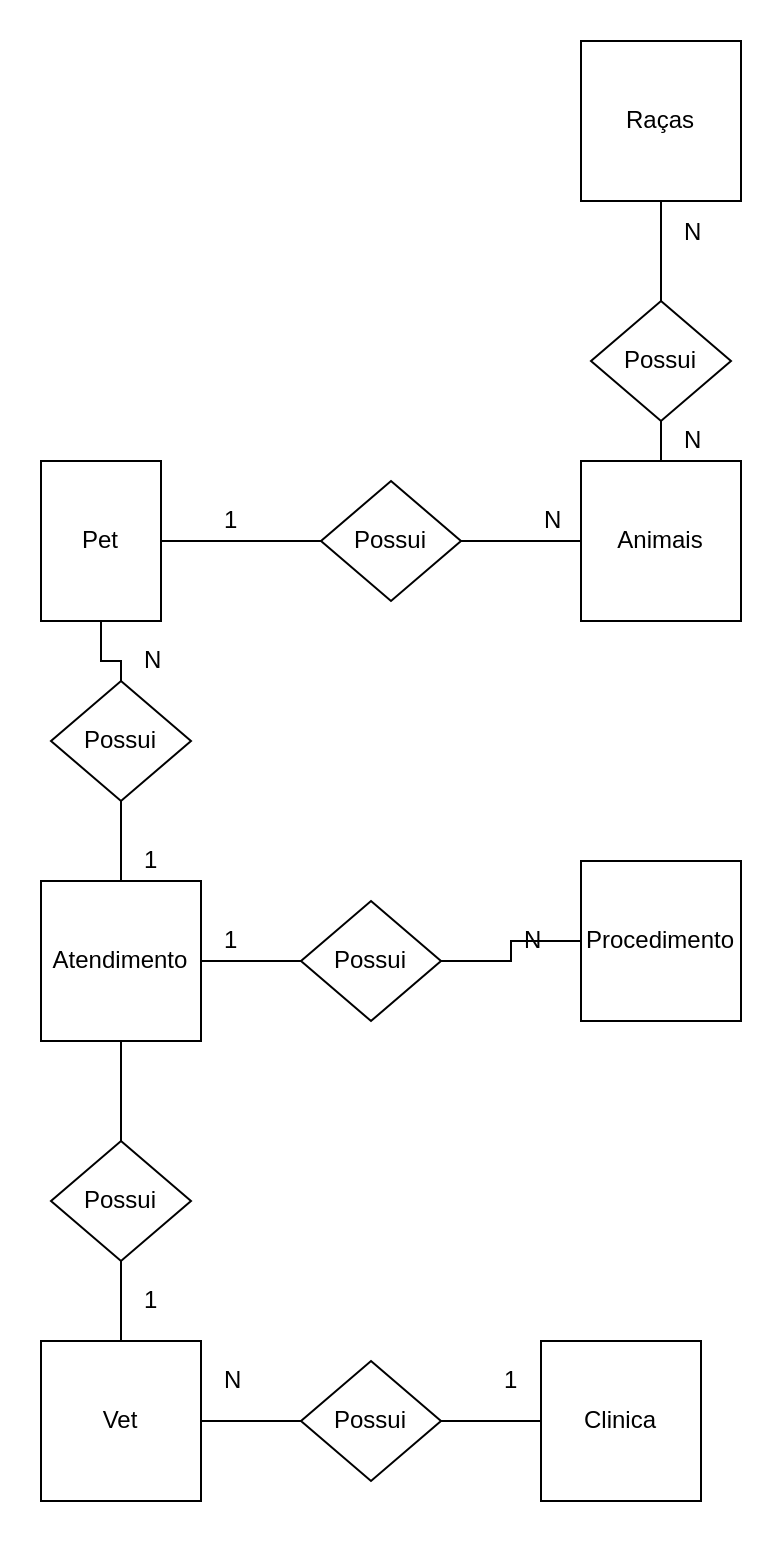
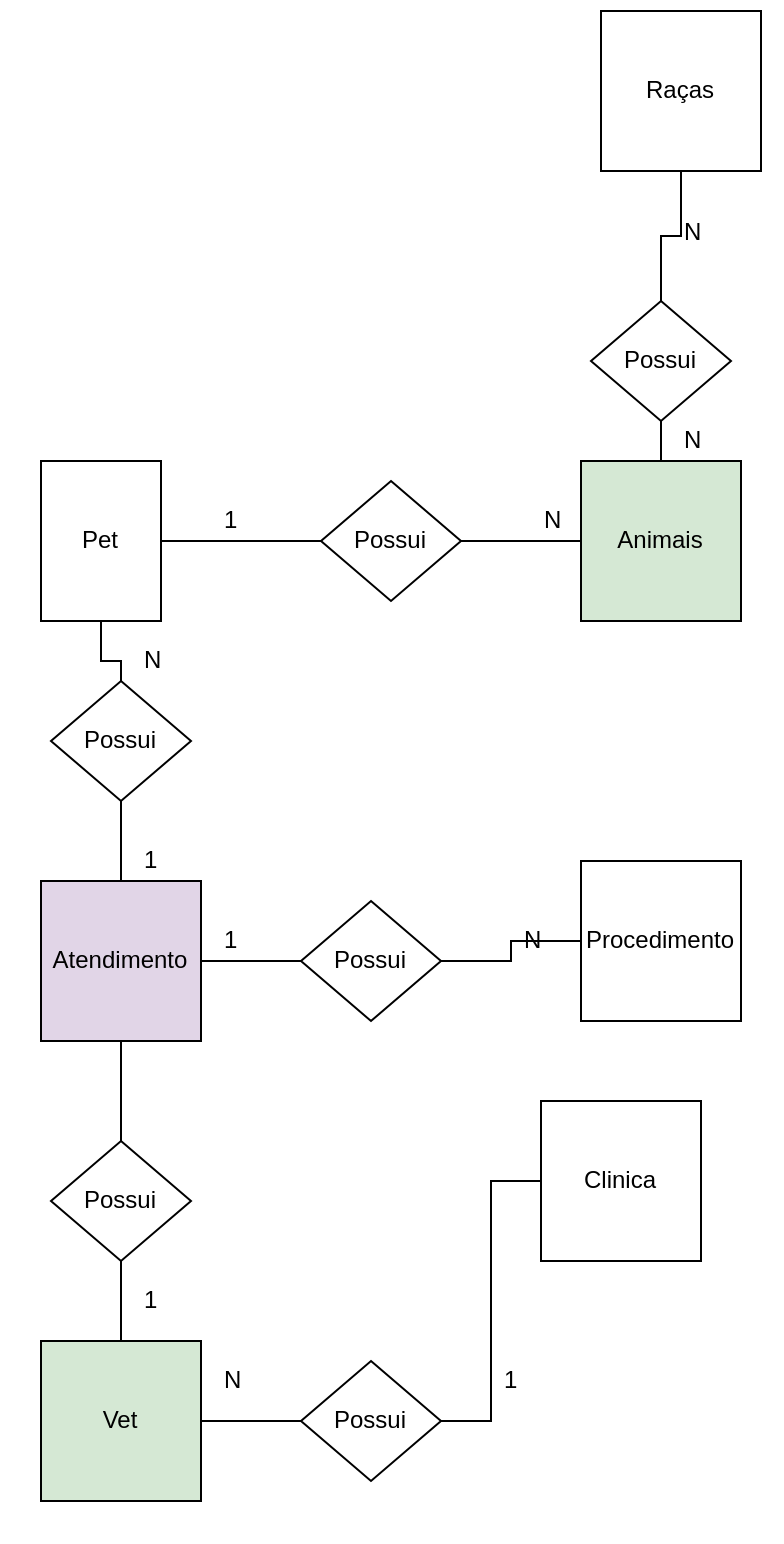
node "Raças": moved (661, 121) -> (681, 91)
node "Animais": fillcolor #ffffff -> #d5e8d4
node "Atendimento": fillcolor #ffffff -> #e1d5e7
node "Vet": fillcolor #ffffff -> #d5e8d4
node "Clinica": moved (621, 1421) -> (621, 1181)
